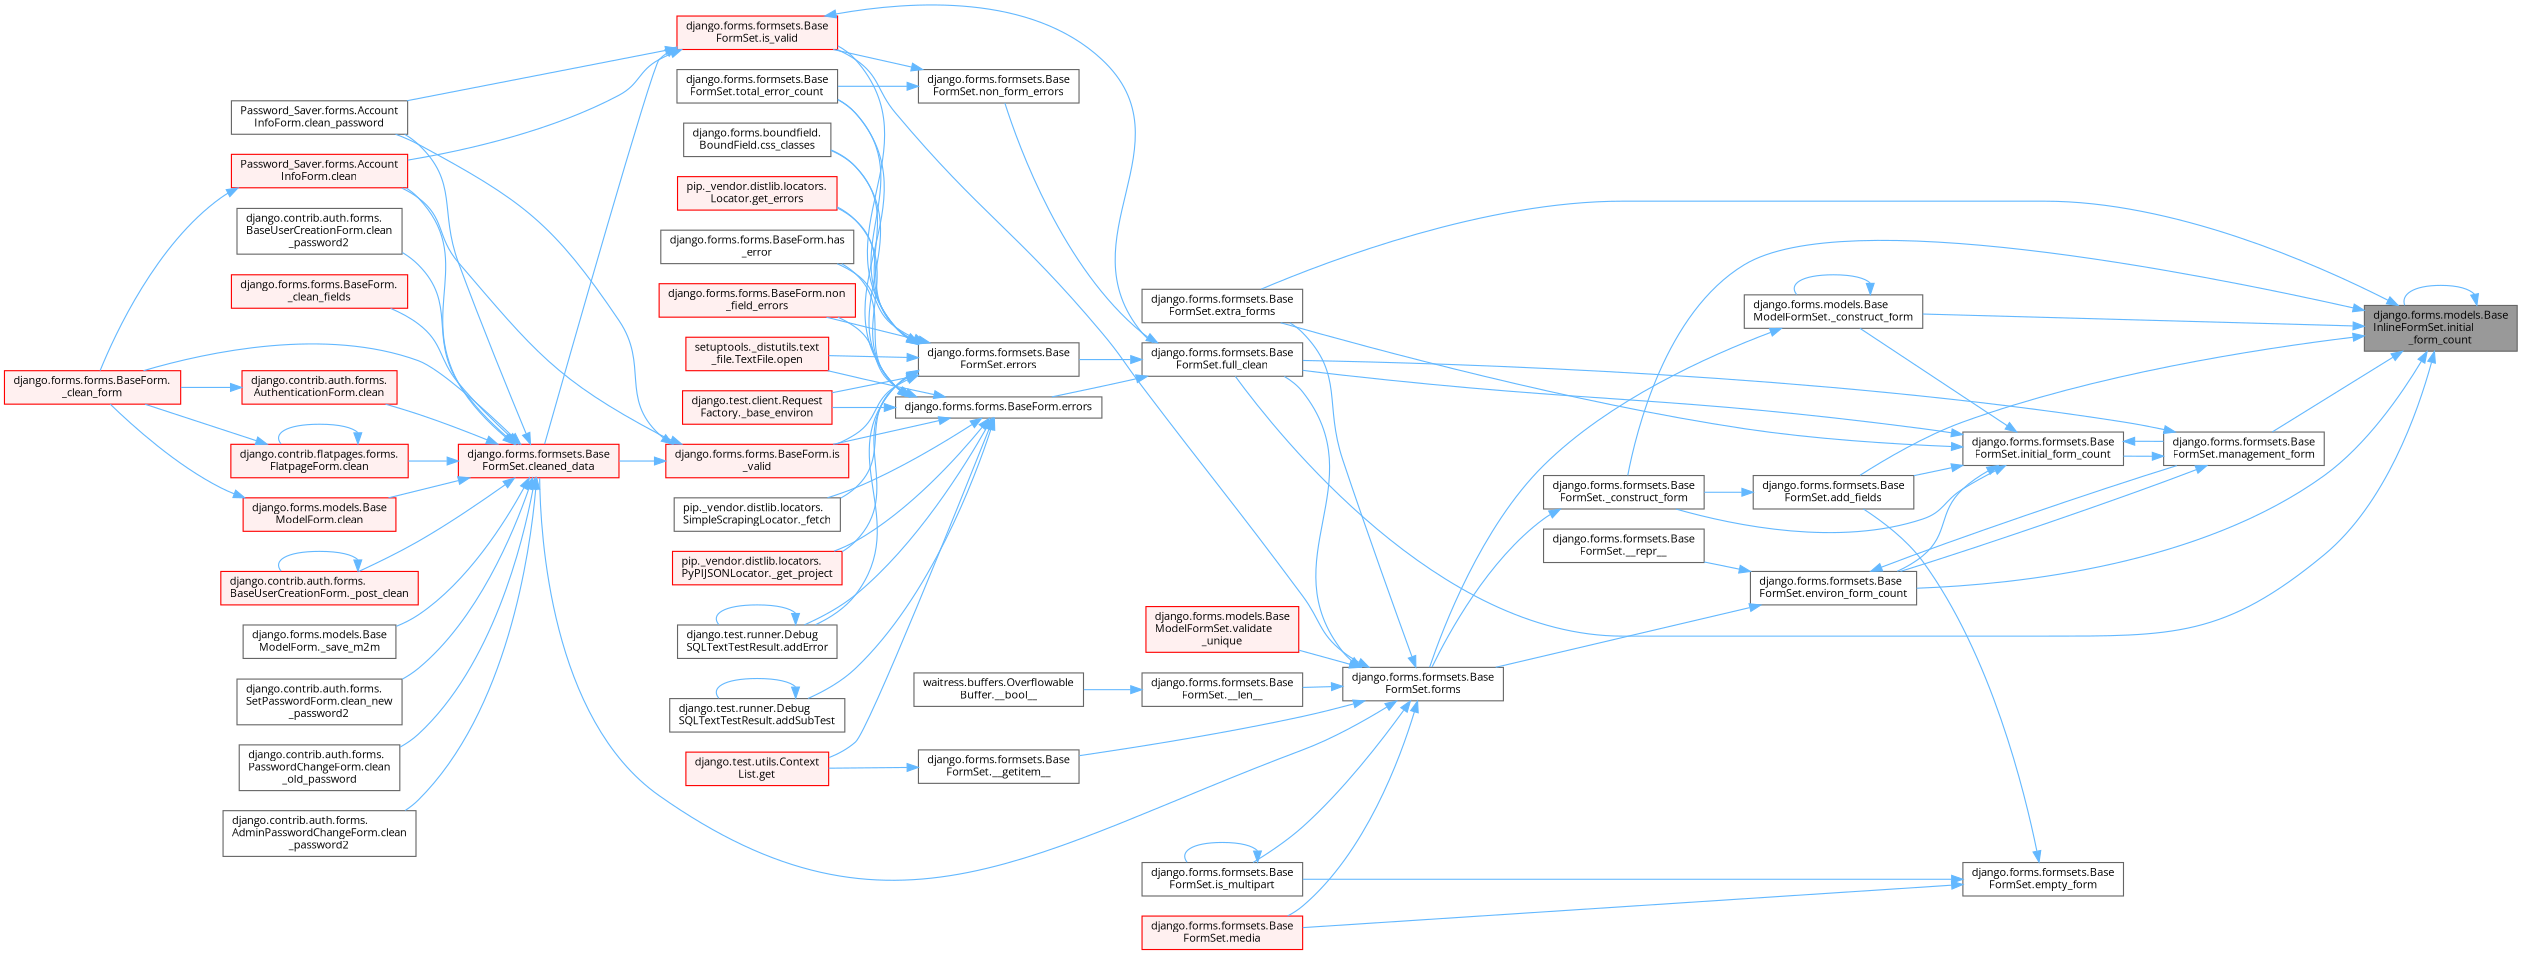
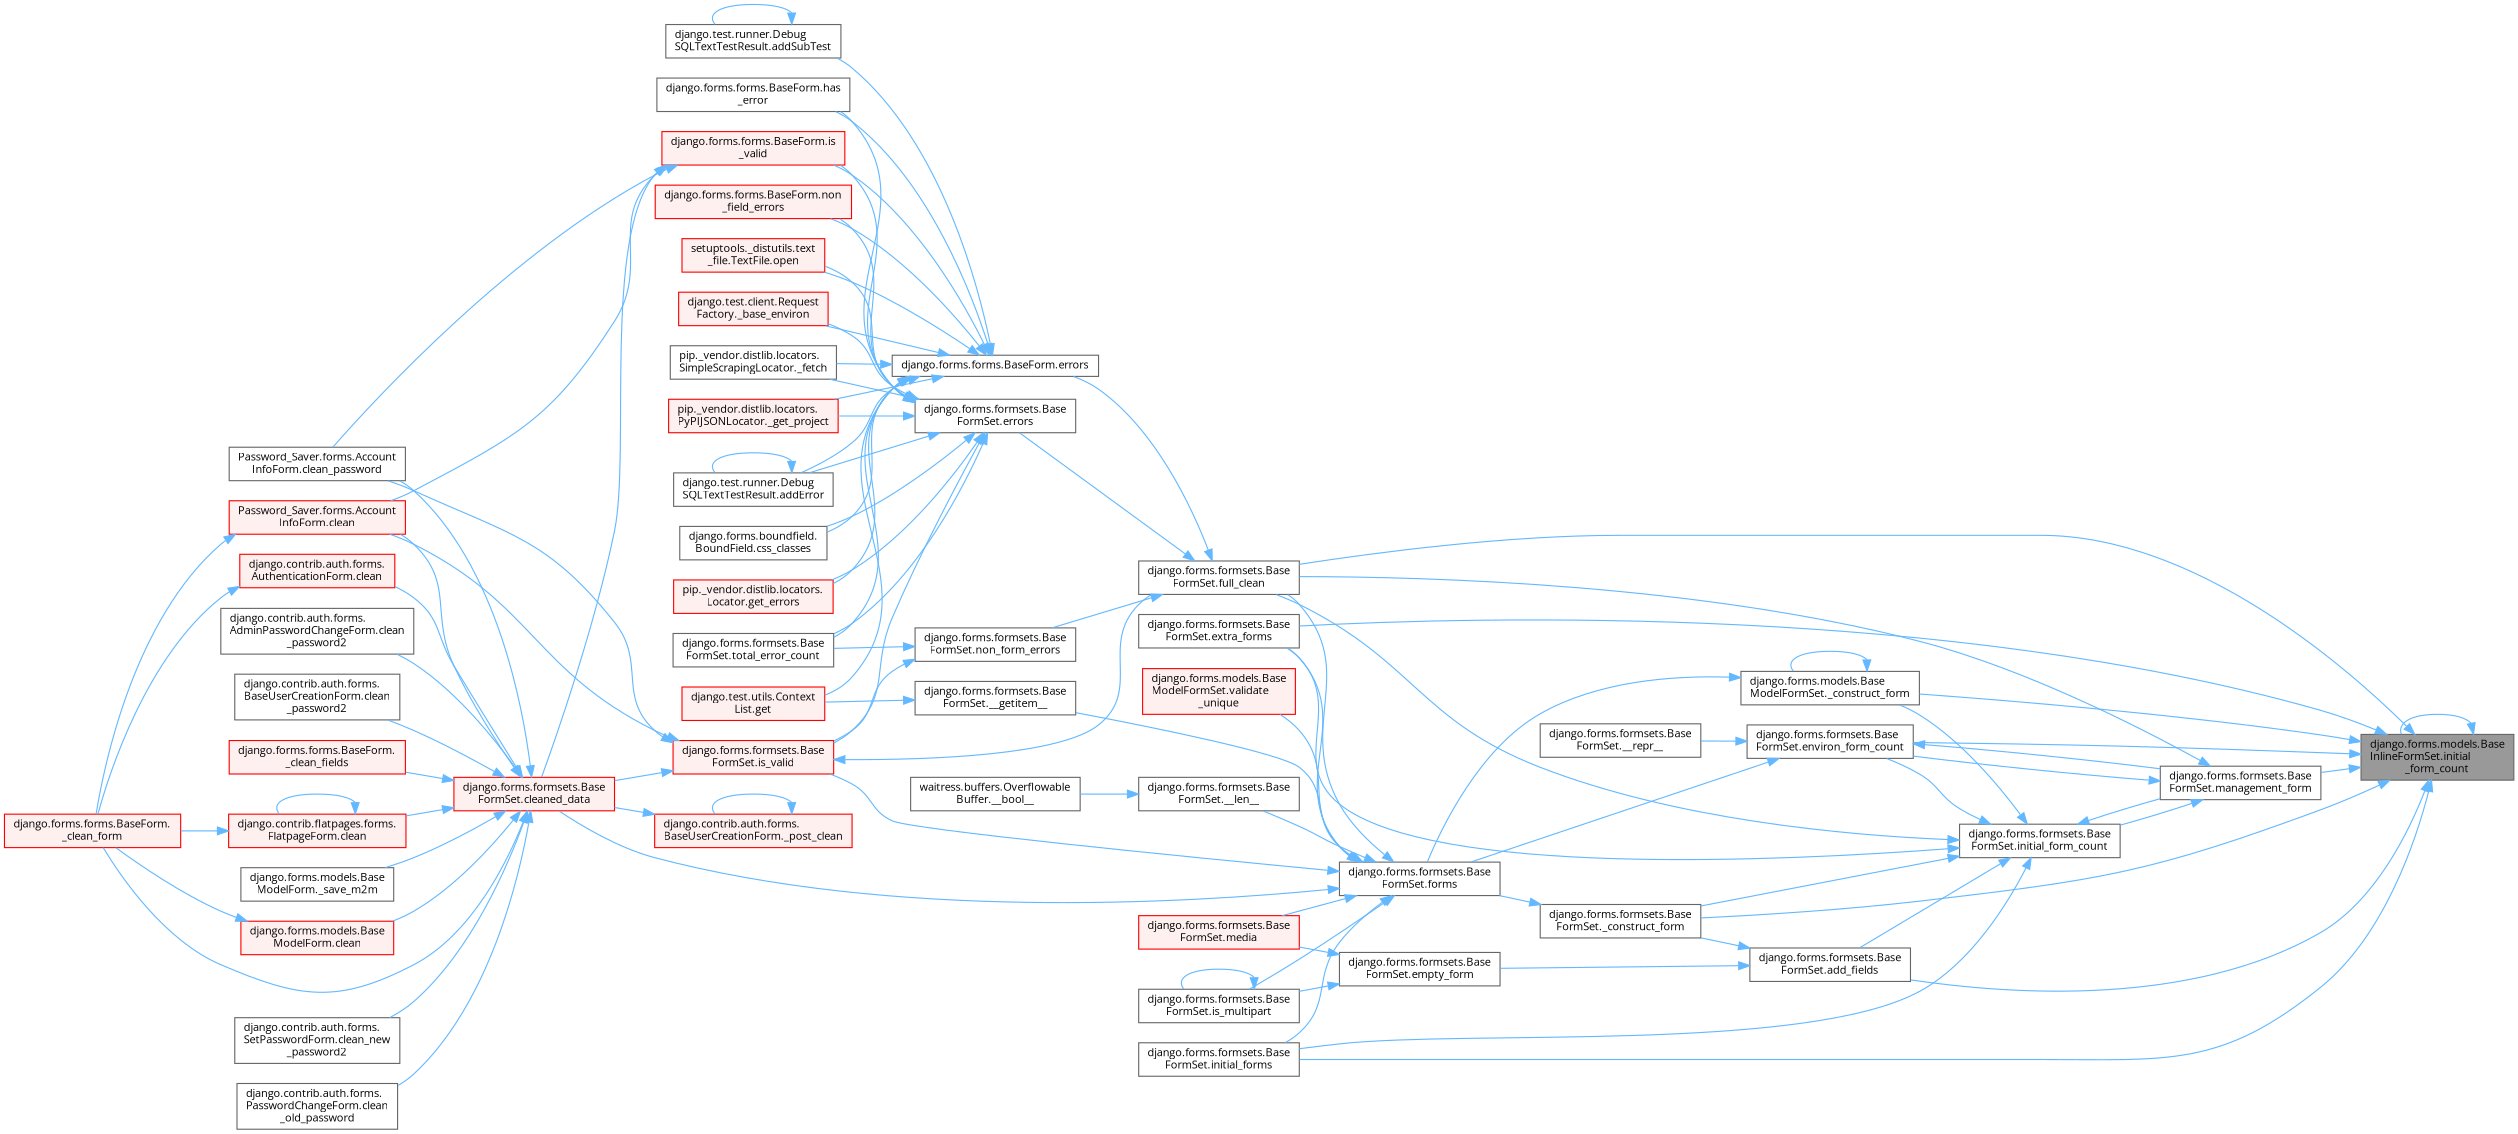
edge "django.contrib.auth.forms. BaseUserCreationForm._post_clean" -> "django.forms.formsets.Base FormSet.cleaned_data": reversed
edge "django.forms.formsets.Base FormSet.add_fields" -> "django.forms.formsets.Base FormSet.empty_form": reversed
node "django.forms.formsets.Base FormSet.initial_forms": added
